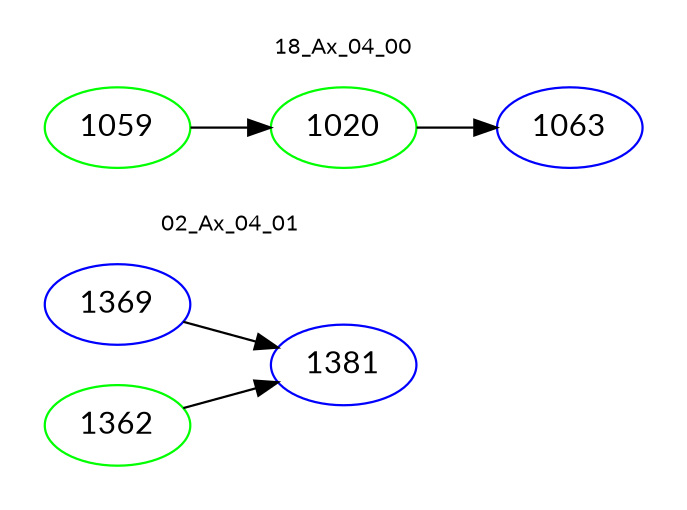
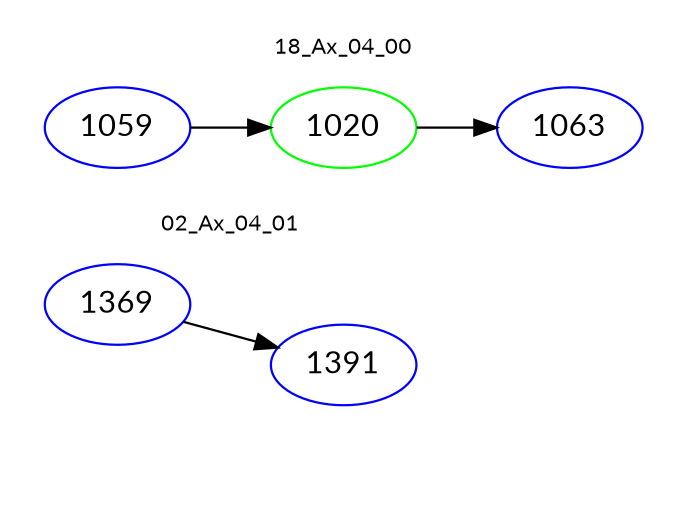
node "1059": color green -> blue
node "1381": label "1381" -> "1391"
node "1362": removed
